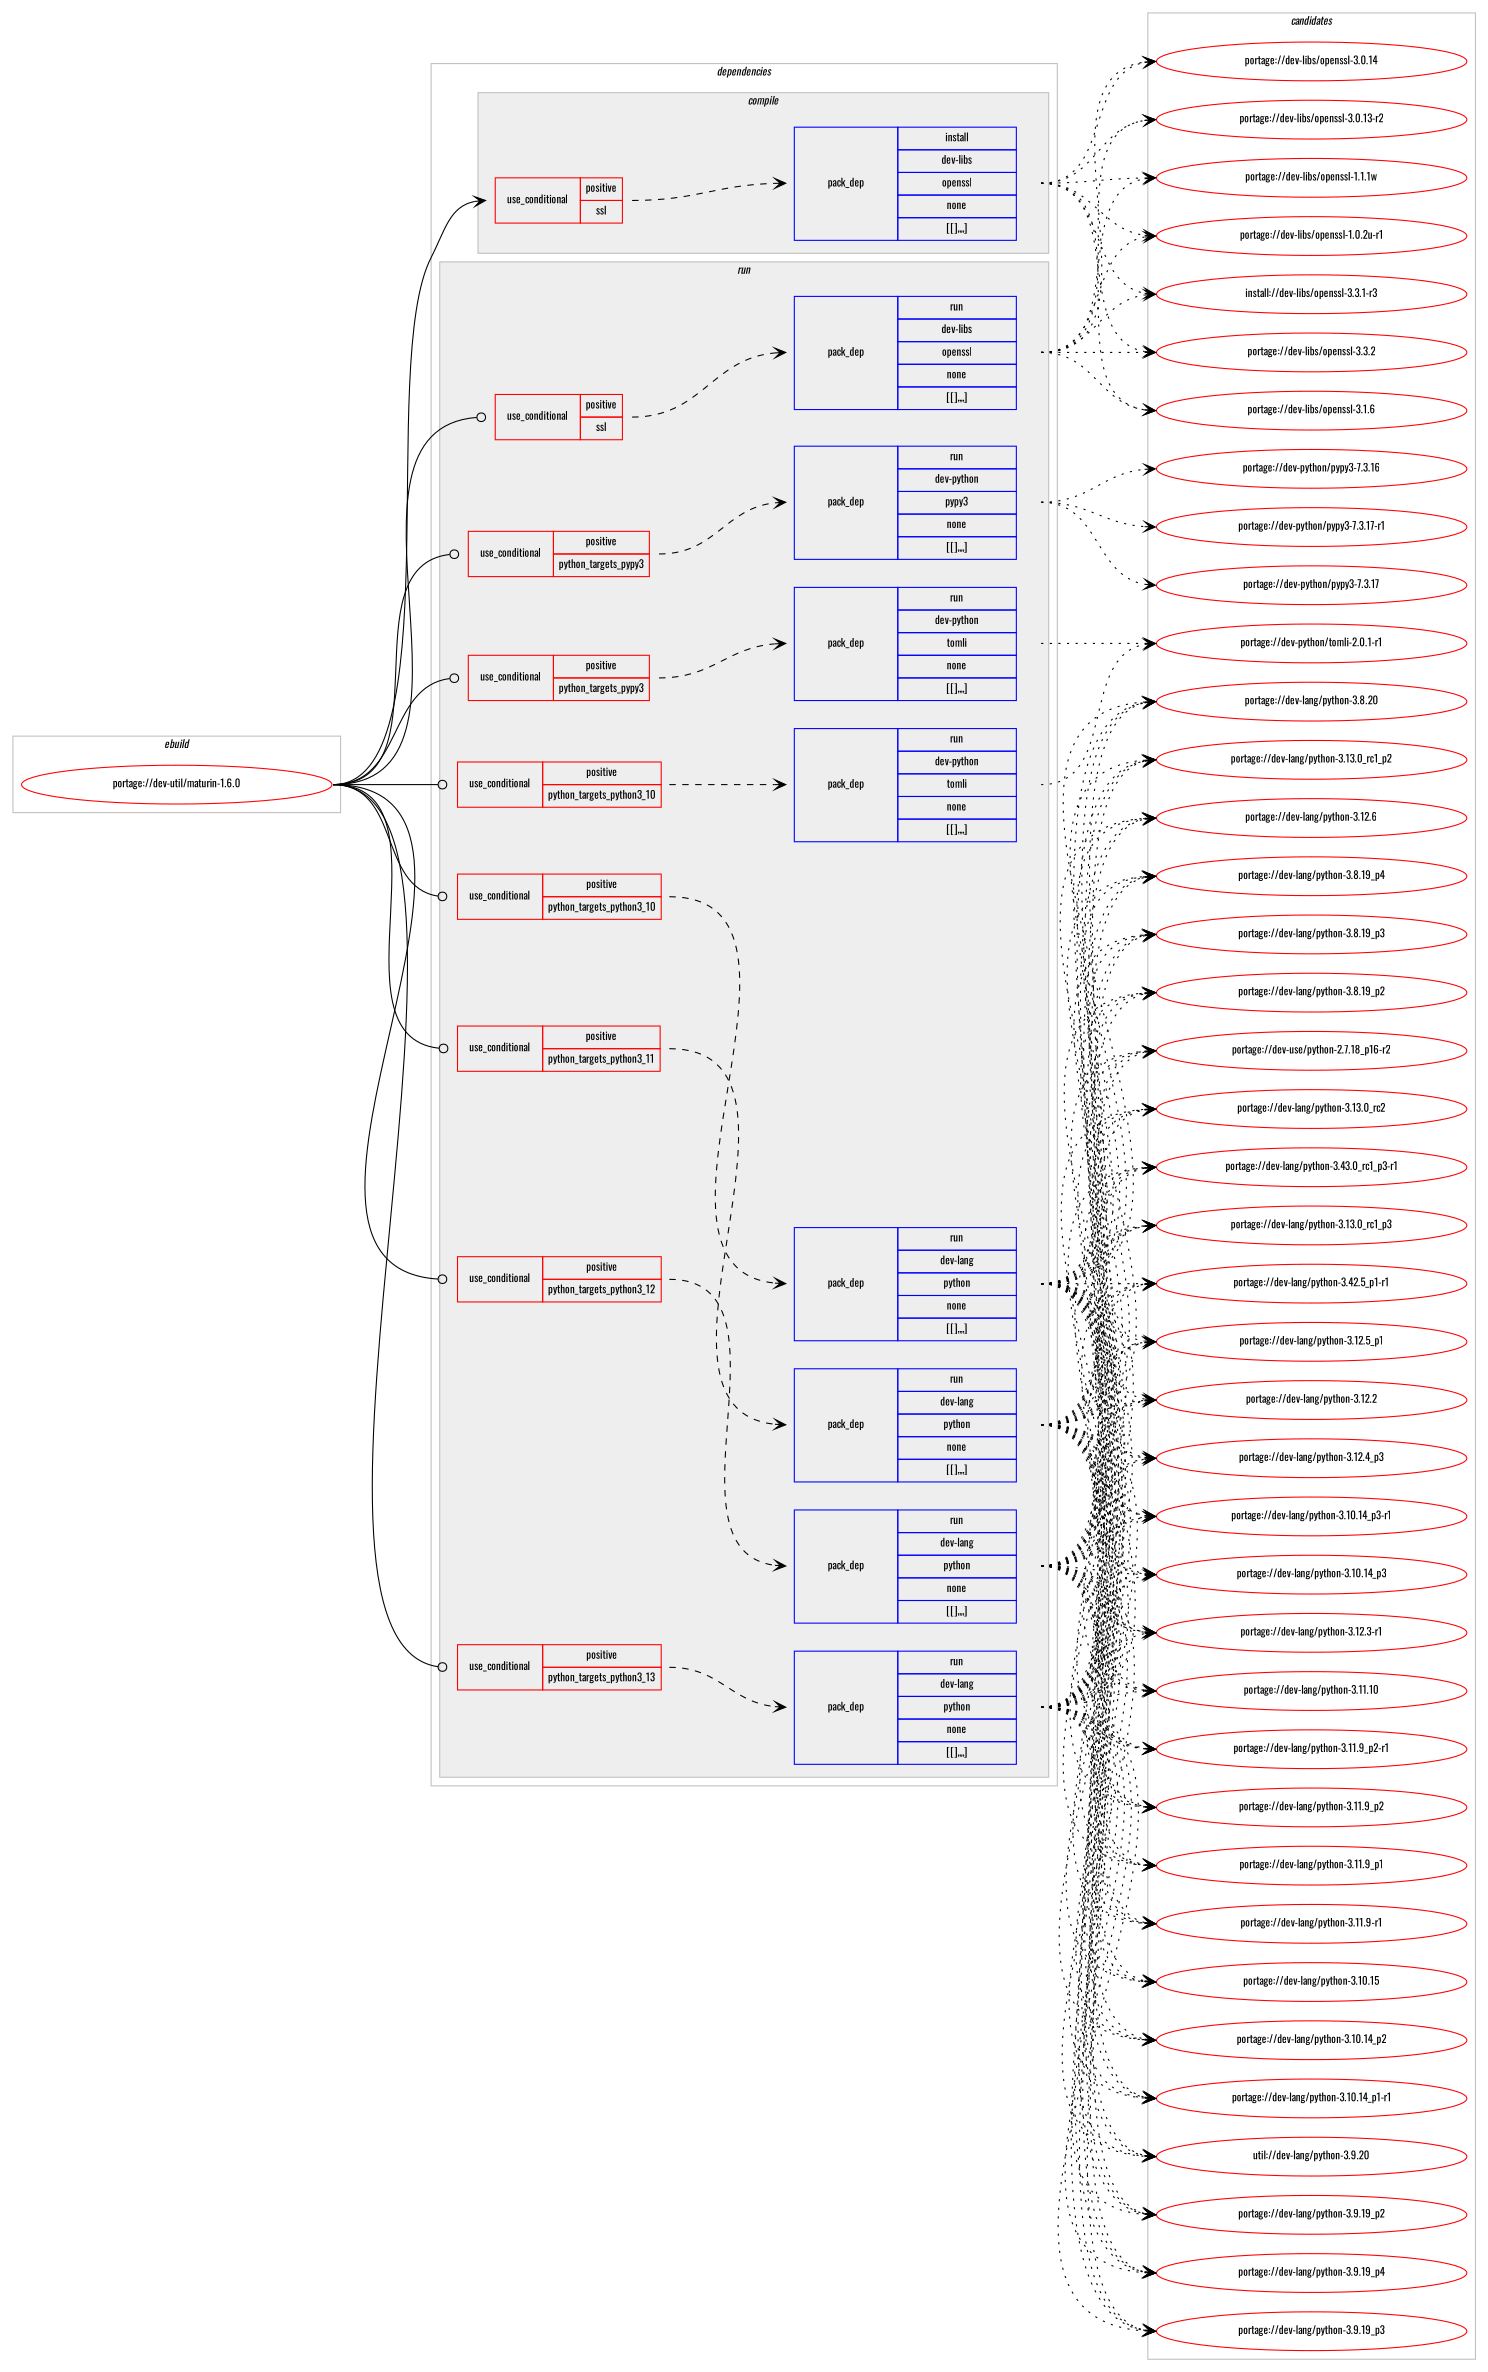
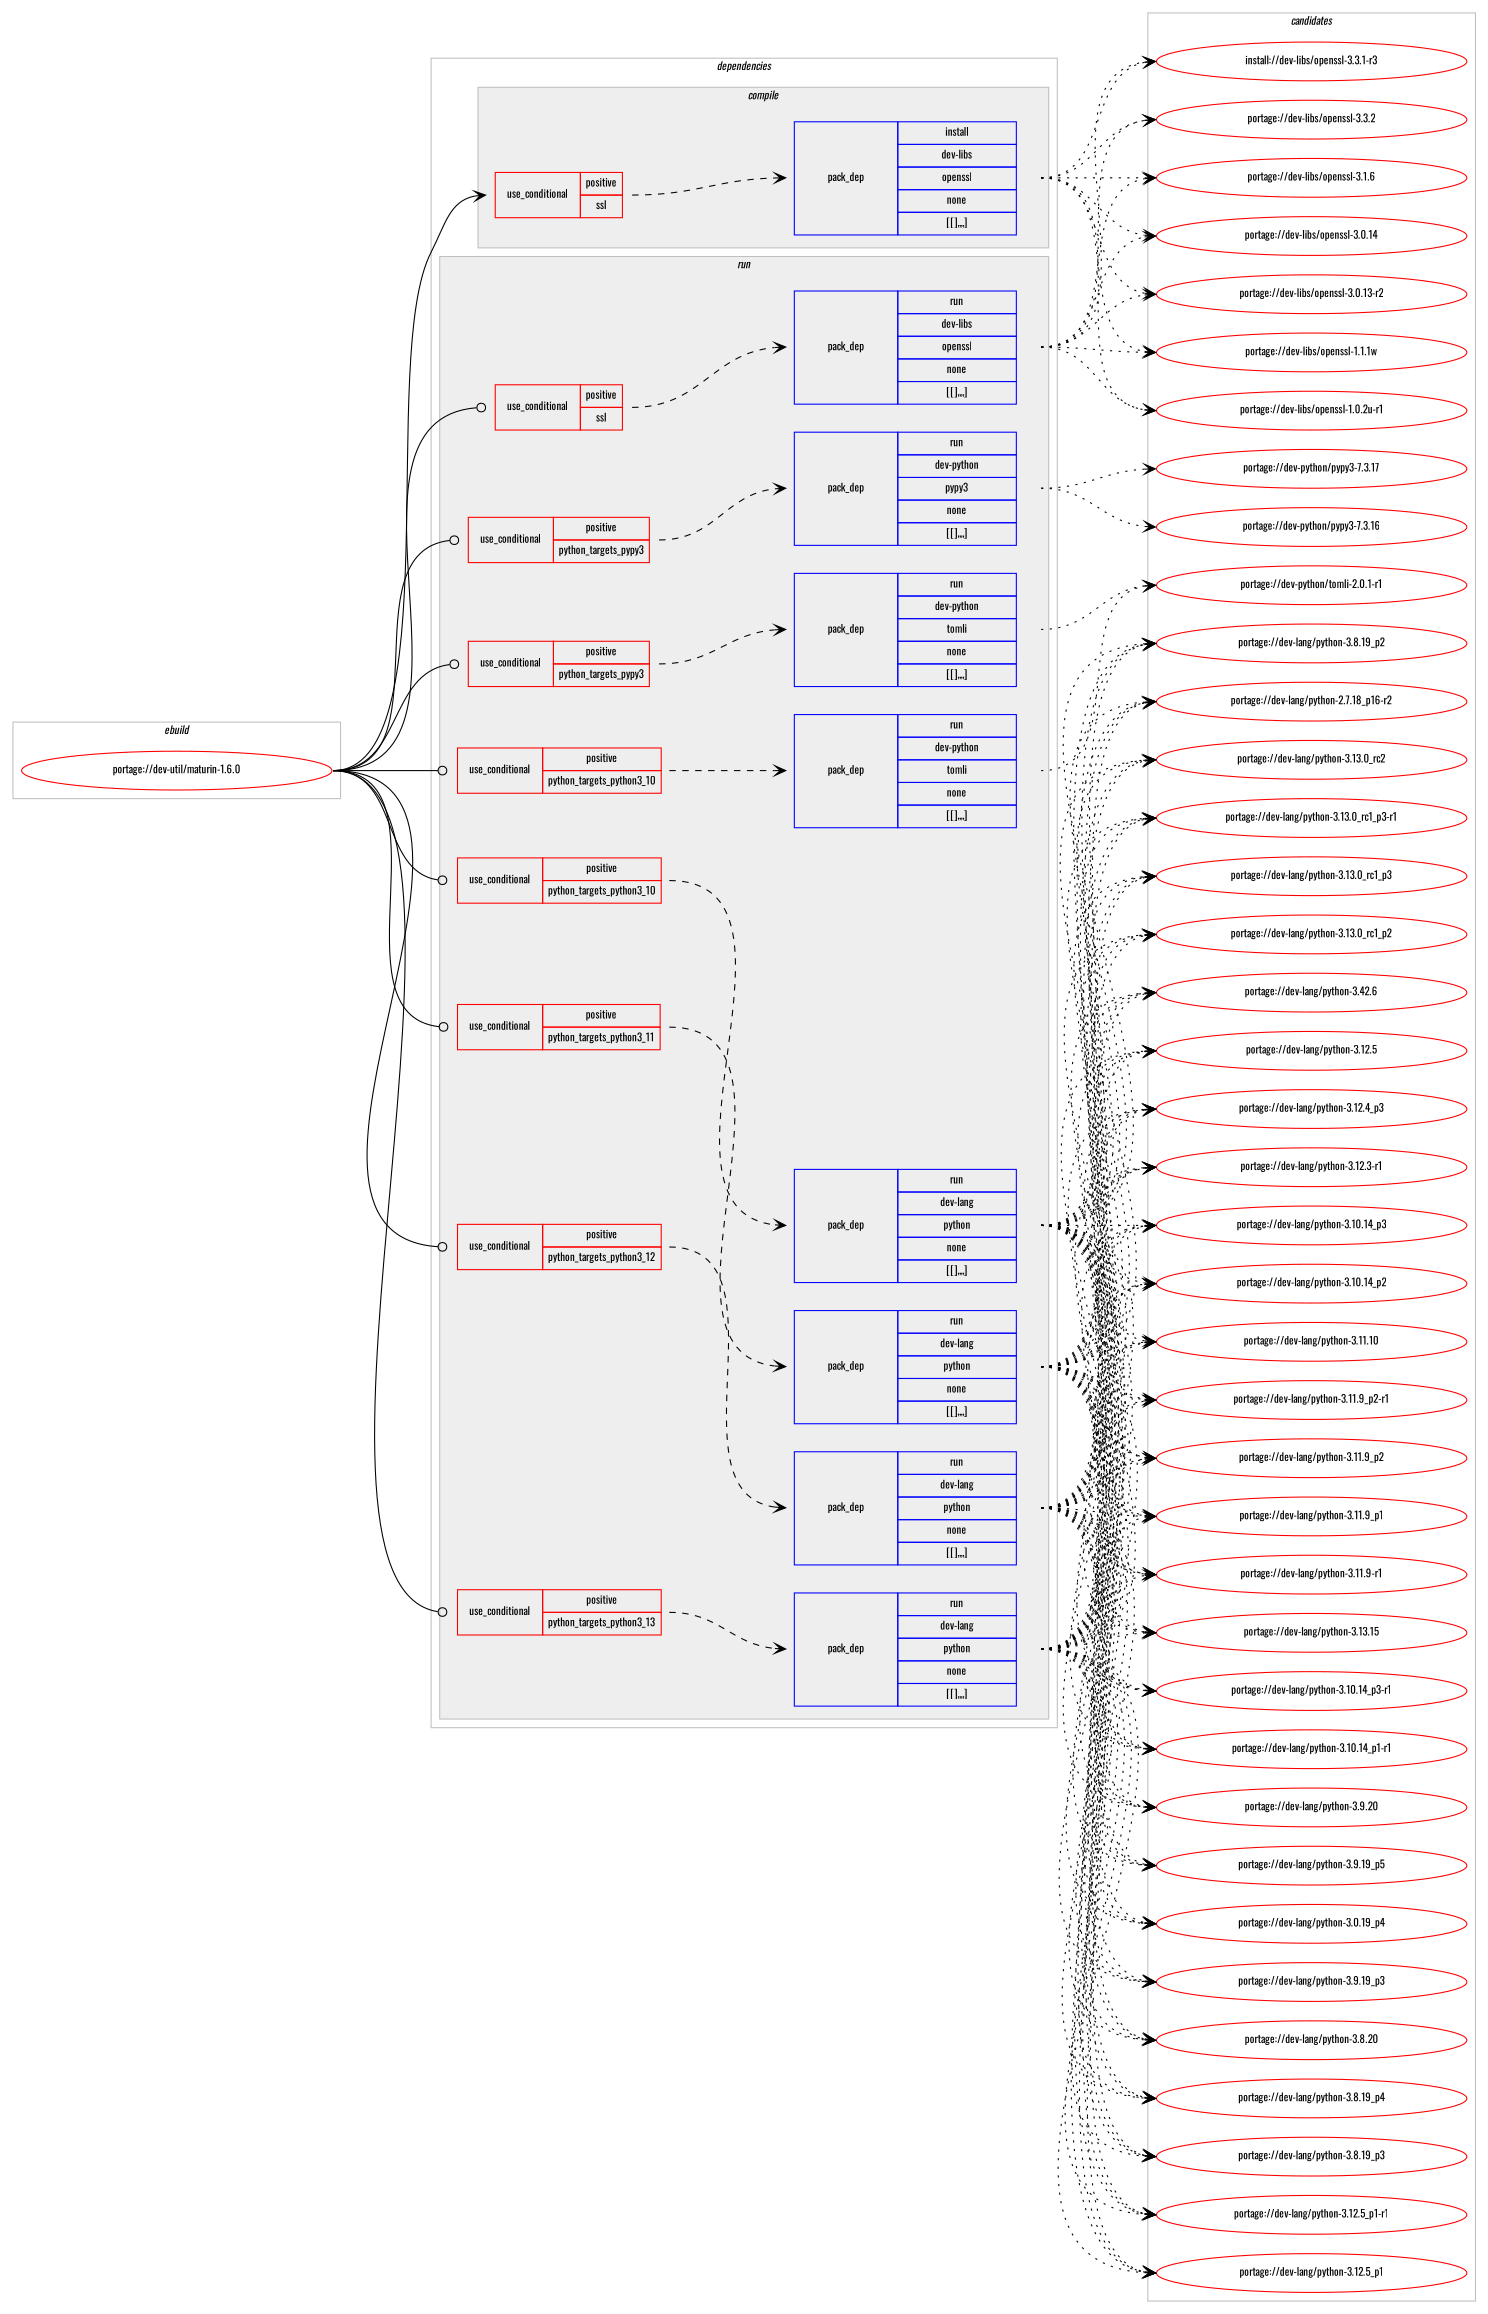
node "portage://dev-python/pypy3-7.3.17-r1": removed
node "portage://dev-lang/python-3.12.6": label "portage://dev-lang/python-3.12.6" -> "portage://dev-lang/python-3.42.6"
node "portage://dev-use/python-2.7.18_p16-r2": label "portage://dev-use/python-2.7.18_p16-r2" -> "portage://dev-lang/python-2.7.18_p16-r2"
node "portage://dev-lang/python-3.43.0_rc1_p3-r1": label "portage://dev-lang/python-3.43.0_rc1_p3-r1" -> "portage://dev-lang/python-3.13.0_rc1_p3-r1"
node "portage://dev-lang/python-3.42.5_p1-r1": label "portage://dev-lang/python-3.42.5_p1-r1" -> "portage://dev-lang/python-3.12.5_p1-r1"
node "portage://dev-lang/python-3.12.2": label "portage://dev-lang/python-3.12.2" -> "portage://dev-lang/python-3.12.5"
node "portage://dev-lang/python-3.10.15": label "portage://dev-lang/python-3.10.15" -> "portage://dev-lang/python-3.13.15"
node "util://dev-lang/python-3.9.20": label "util://dev-lang/python-3.9.20" -> "portage://dev-lang/python-3.9.20"
node "portage://dev-lang/python-3.9.19_p2": label "portage://dev-lang/python-3.9.19_p2" -> "portage://dev-lang/python-3.9.19_p5"
node "portage://dev-lang/python-3.9.19_p4": label "portage://dev-lang/python-3.9.19_p4" -> "portage://dev-lang/python-3.0.19_p4"
